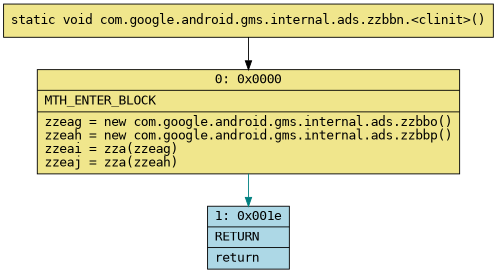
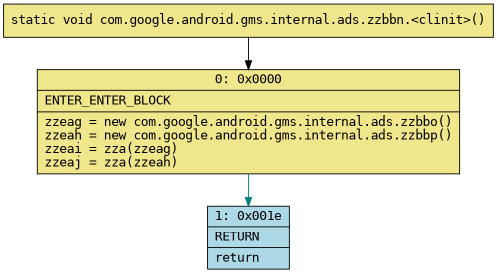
node "0: 0x0000": text "MTH_ENTER_BLOCK" -> "ENTER_ENTER_BLOCK"
